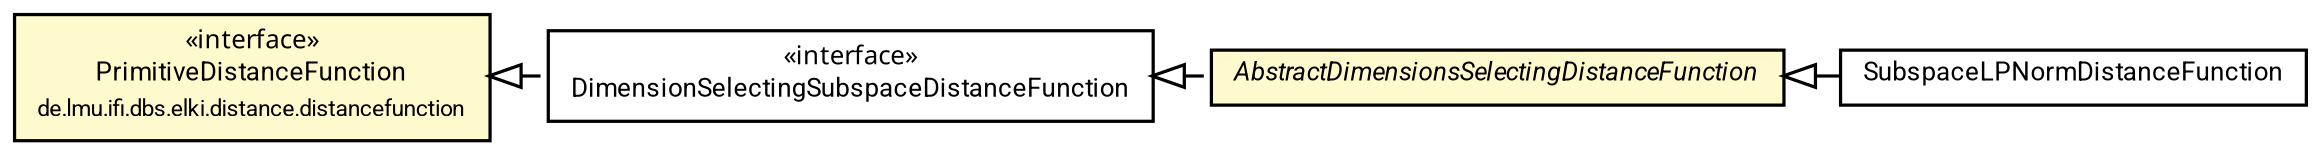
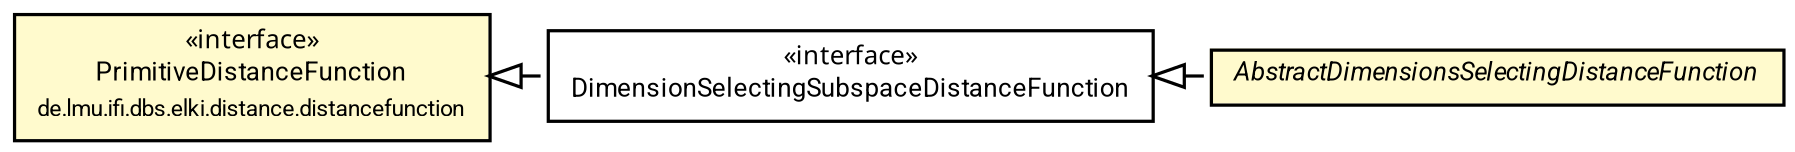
node "SubspaceLPNormDistanceFunction": removed
